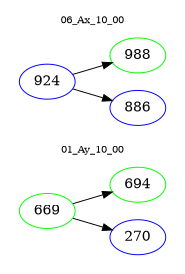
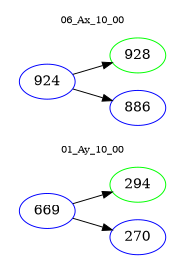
node "988": label "988" -> "928"
node "694": label "694" -> "294"
node "669": color green -> blue
